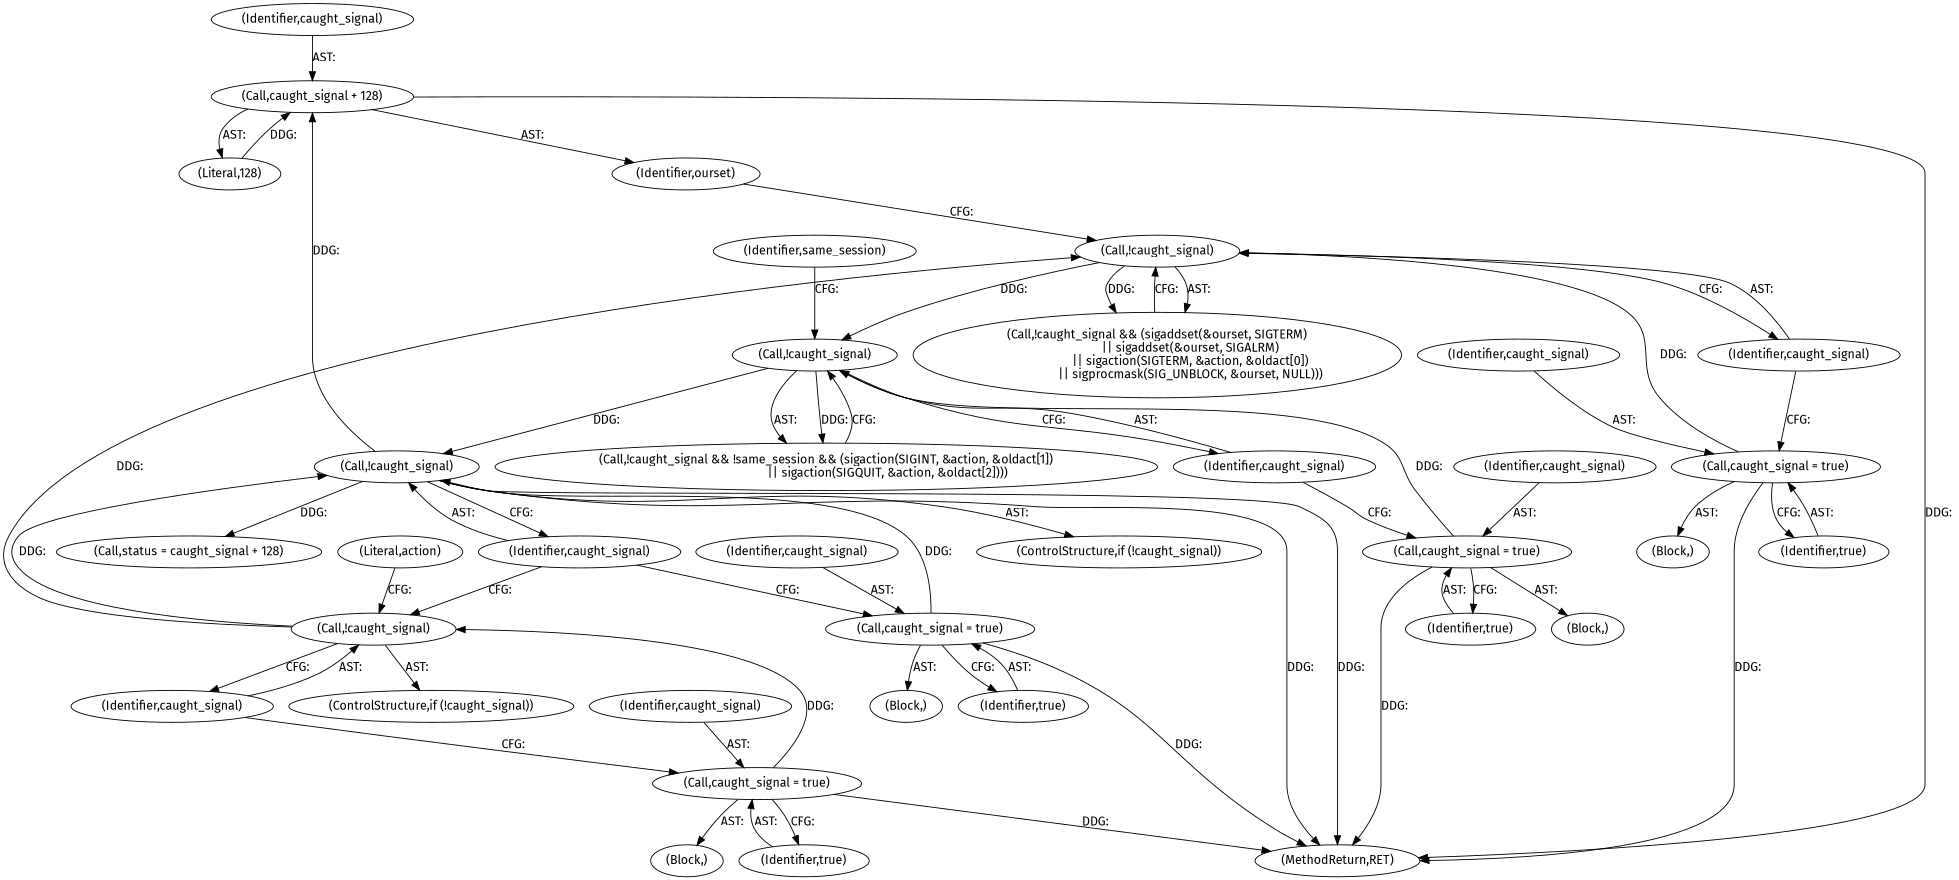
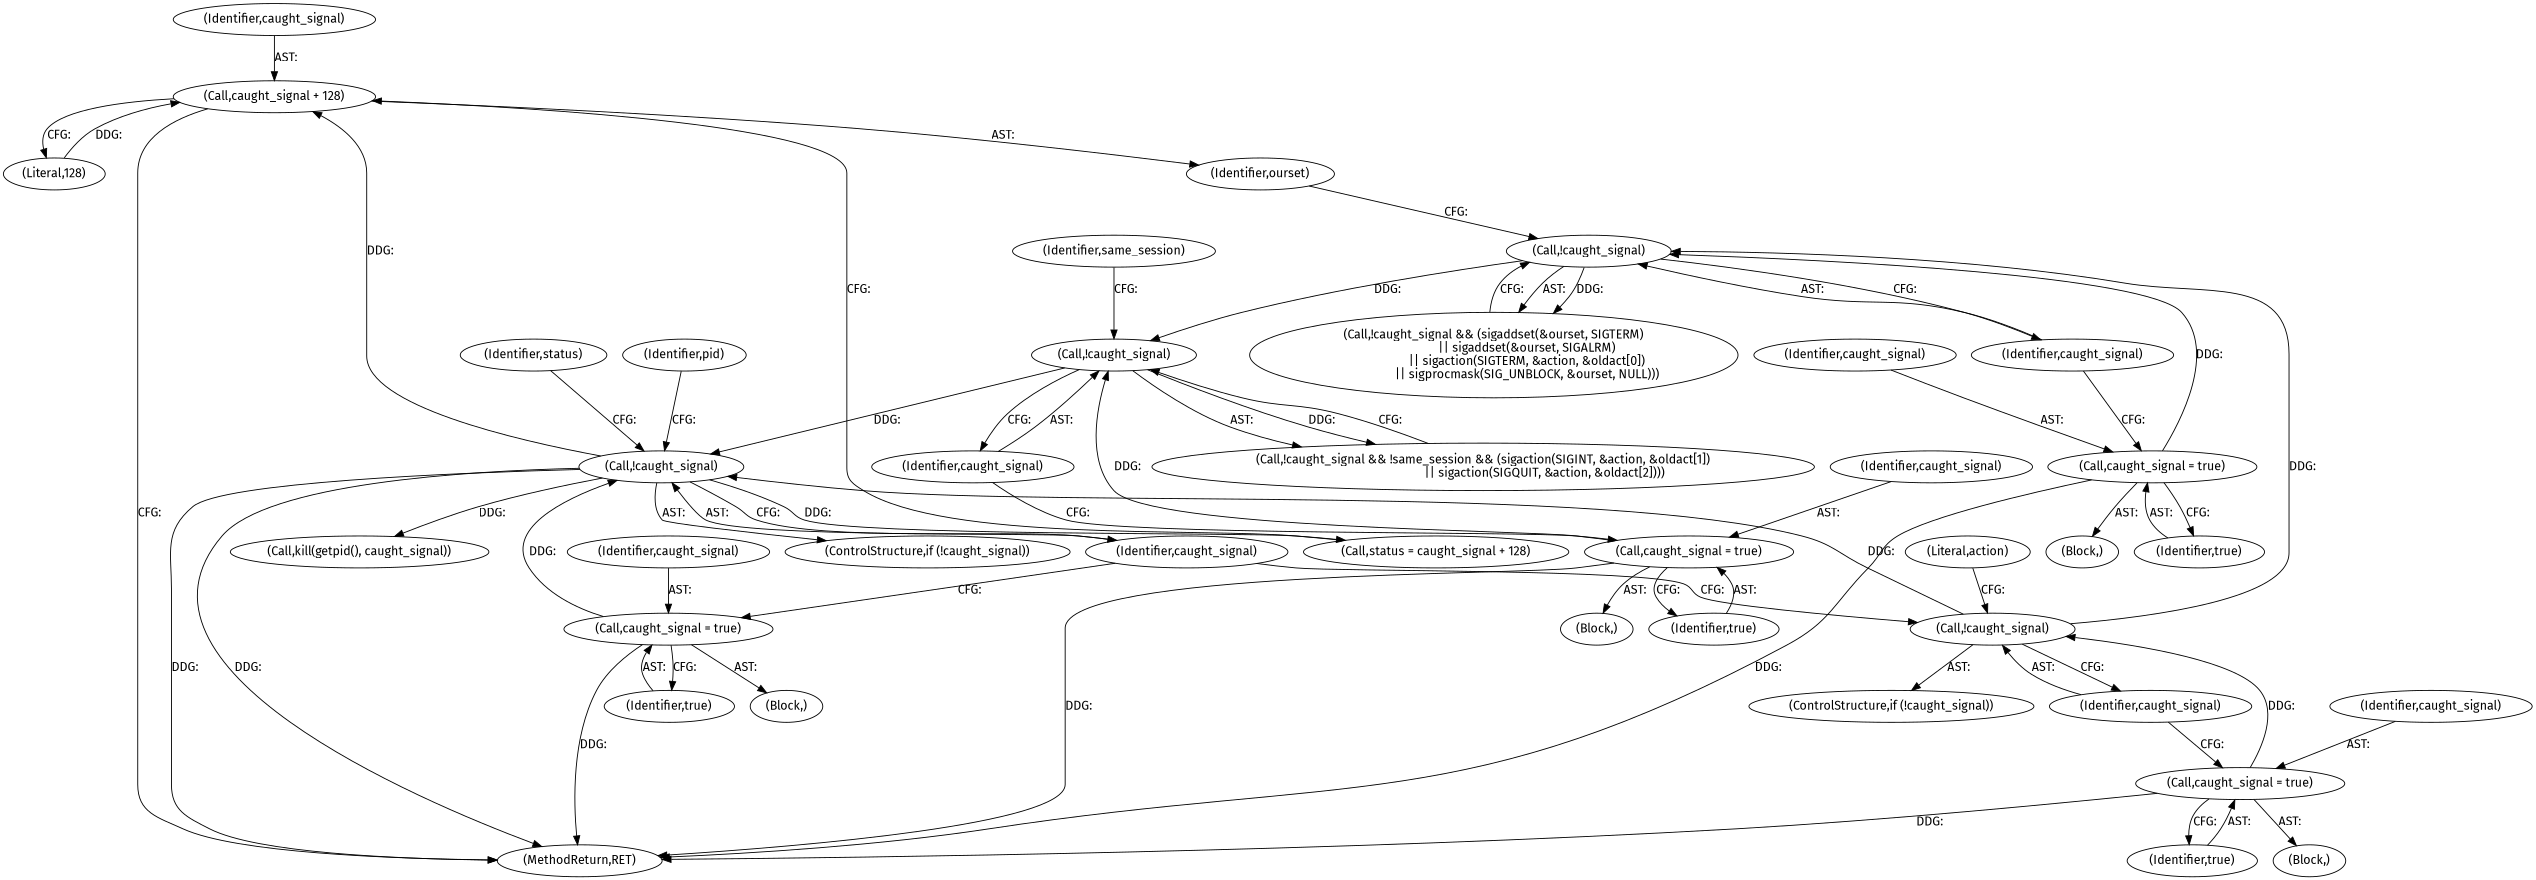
edge "(Call,caught_signal + 128)" -> "(Literal,128)": label "AST: " -> "CFG: "
edge "(Call,status = caught_signal + 128)" -> "(Call,caught_signal + 128)": added, label "CFG:"
node "(Identifier,status)": added
node "(Identifier,pid)": added
edge "(Call,caught_signal + 128)" -> "(MethodReturn,RET)": label "DDG: " -> "CFG: "
node "(Call,kill(getpid(), caught_signal))": added
